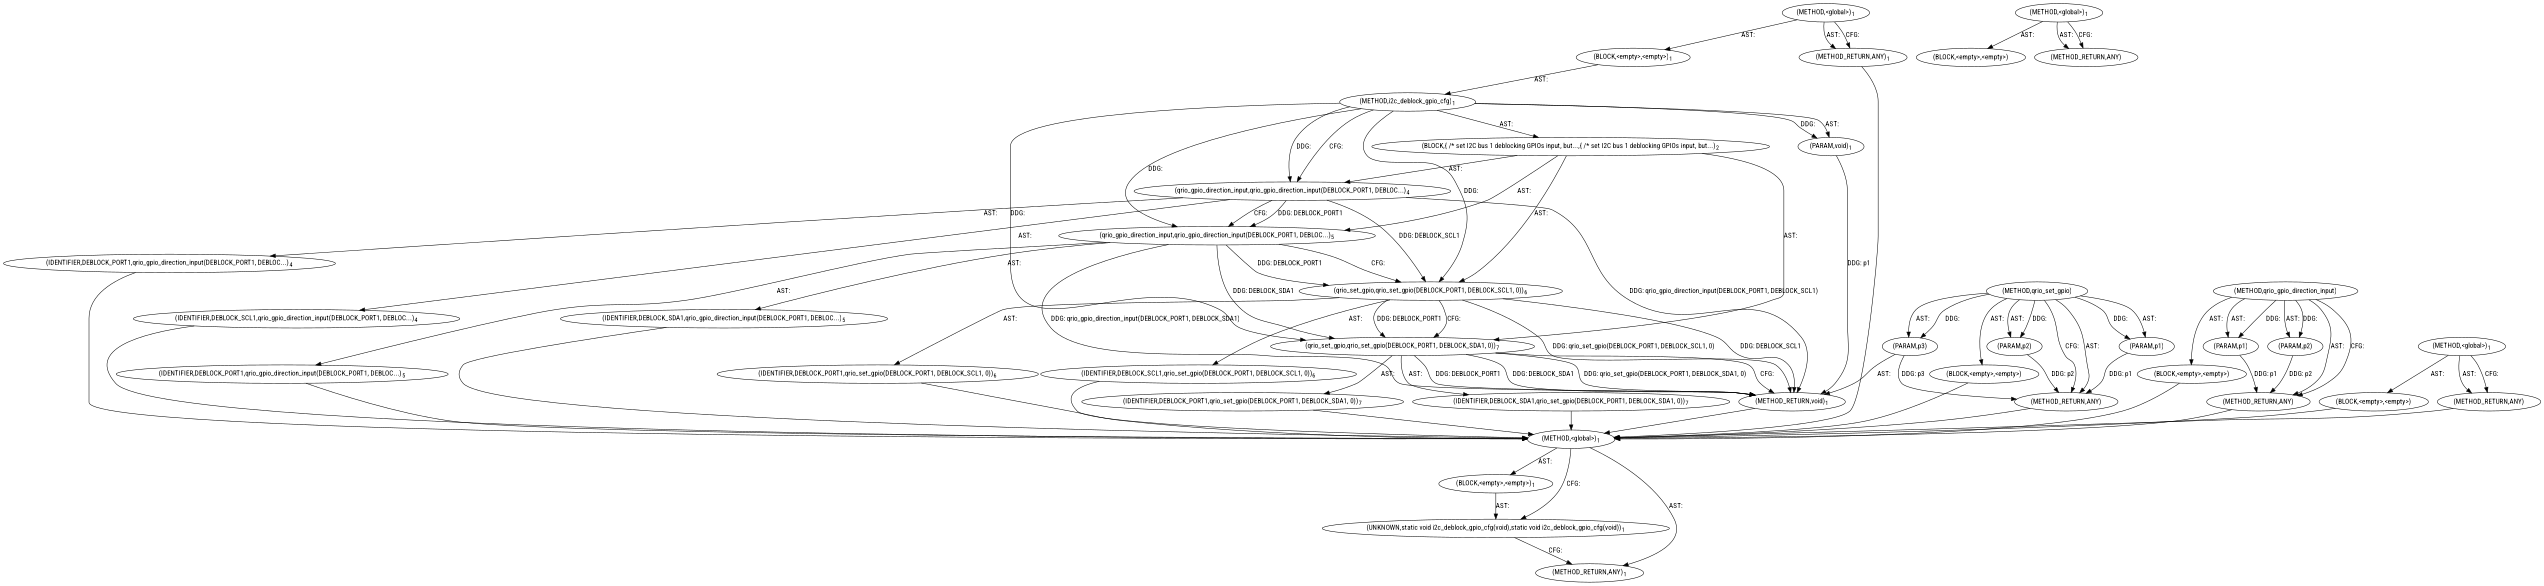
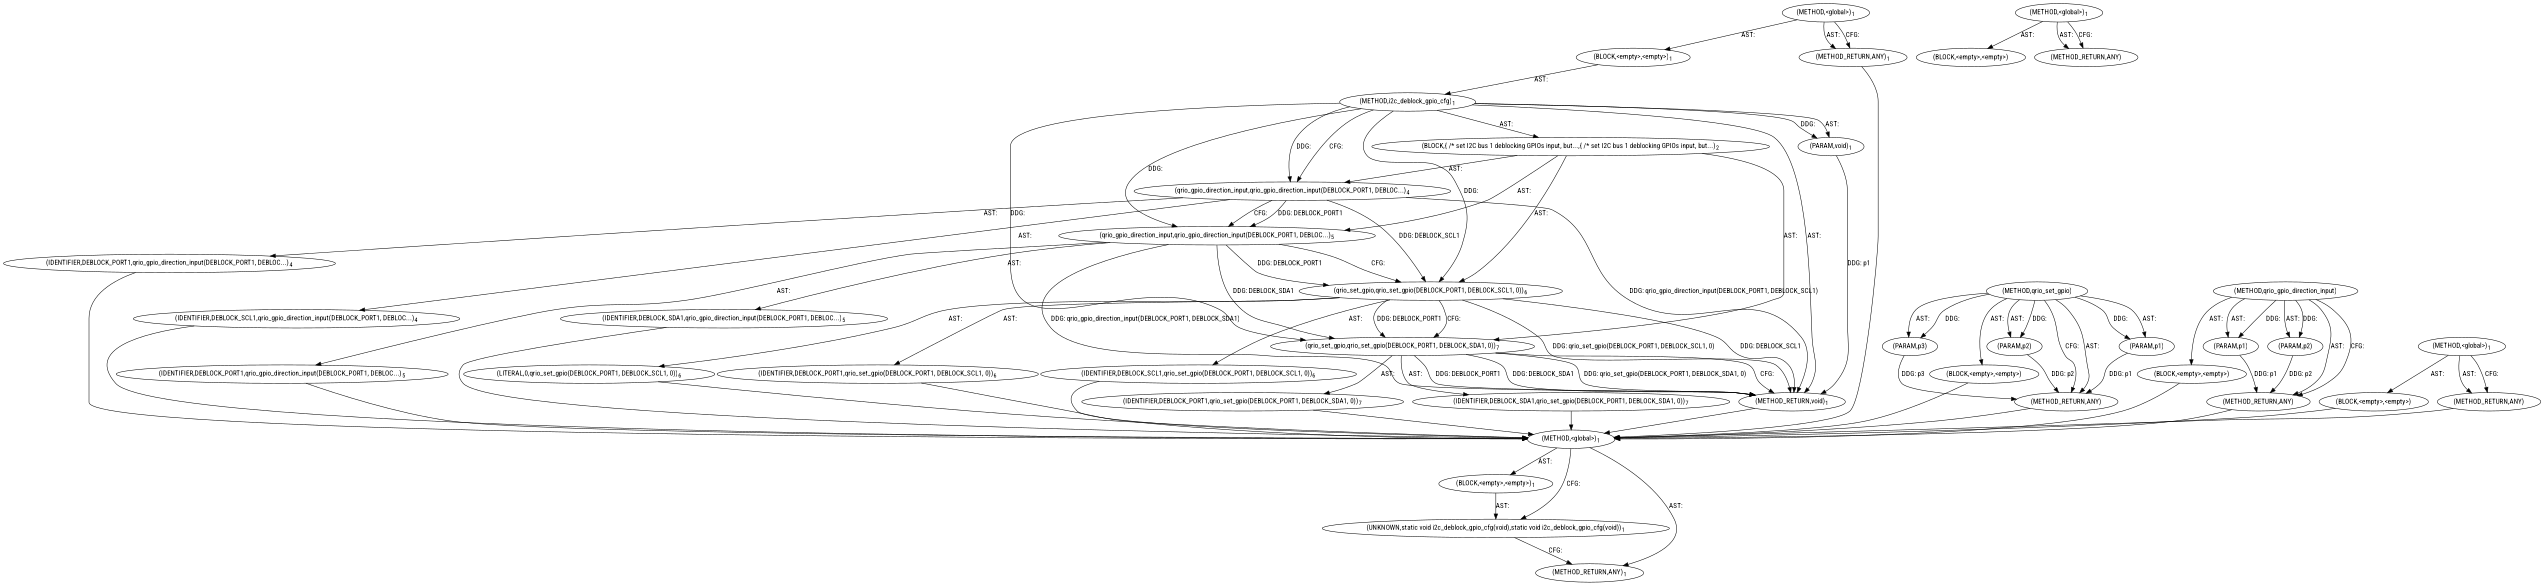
node "(LITERAL,0,qrio_set_gpio(DEBLOCK_PORT1, DEBLOCK_SCL1, 0))": added
edge "(PARAM,p3)" -> "(METHOD_RETURN,void)": now "(METHOD,i2c_deblock_gpio_cfg)" -> "(METHOD_RETURN,void)"
